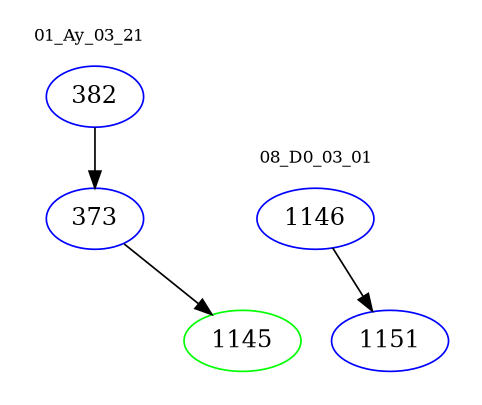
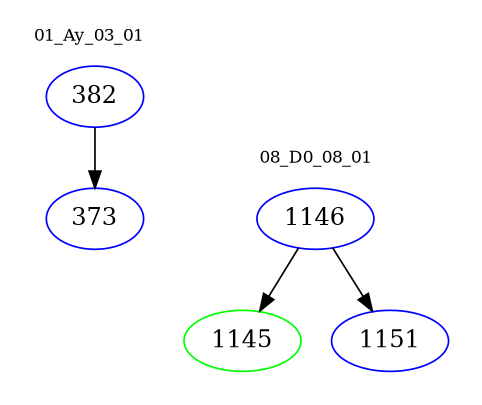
cluster "01_Ay_03_21": label "01_Ay_03_21" -> "01_Ay_03_01"
cluster "08_D0_03_01": label "08_D0_03_01" -> "08_D0_08_01"
edge "373" -> "1145": now "1146" -> "1145"
